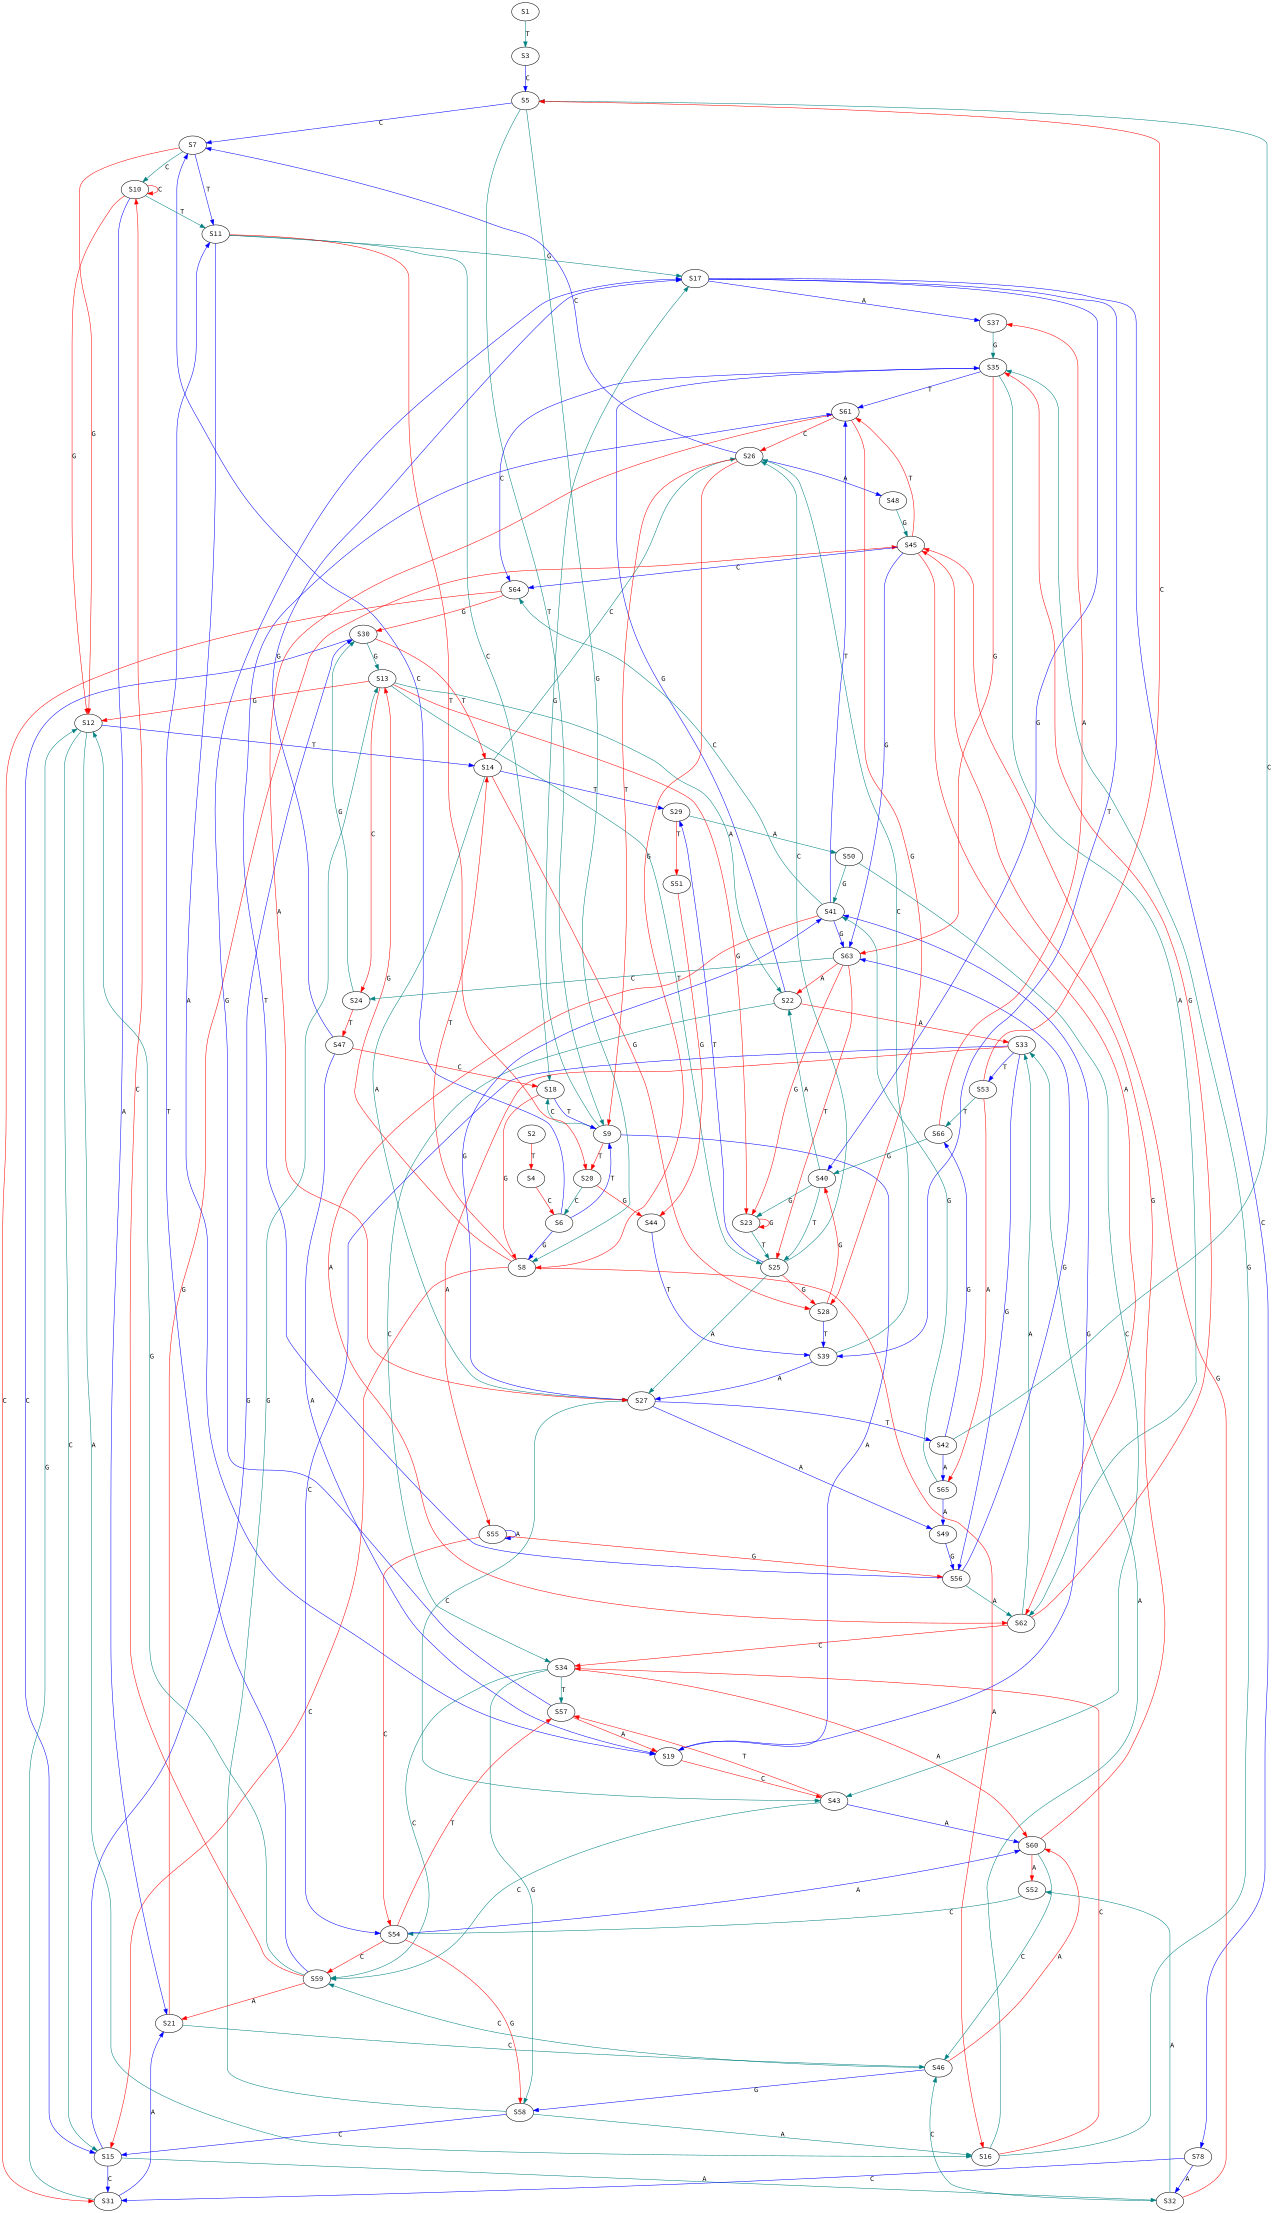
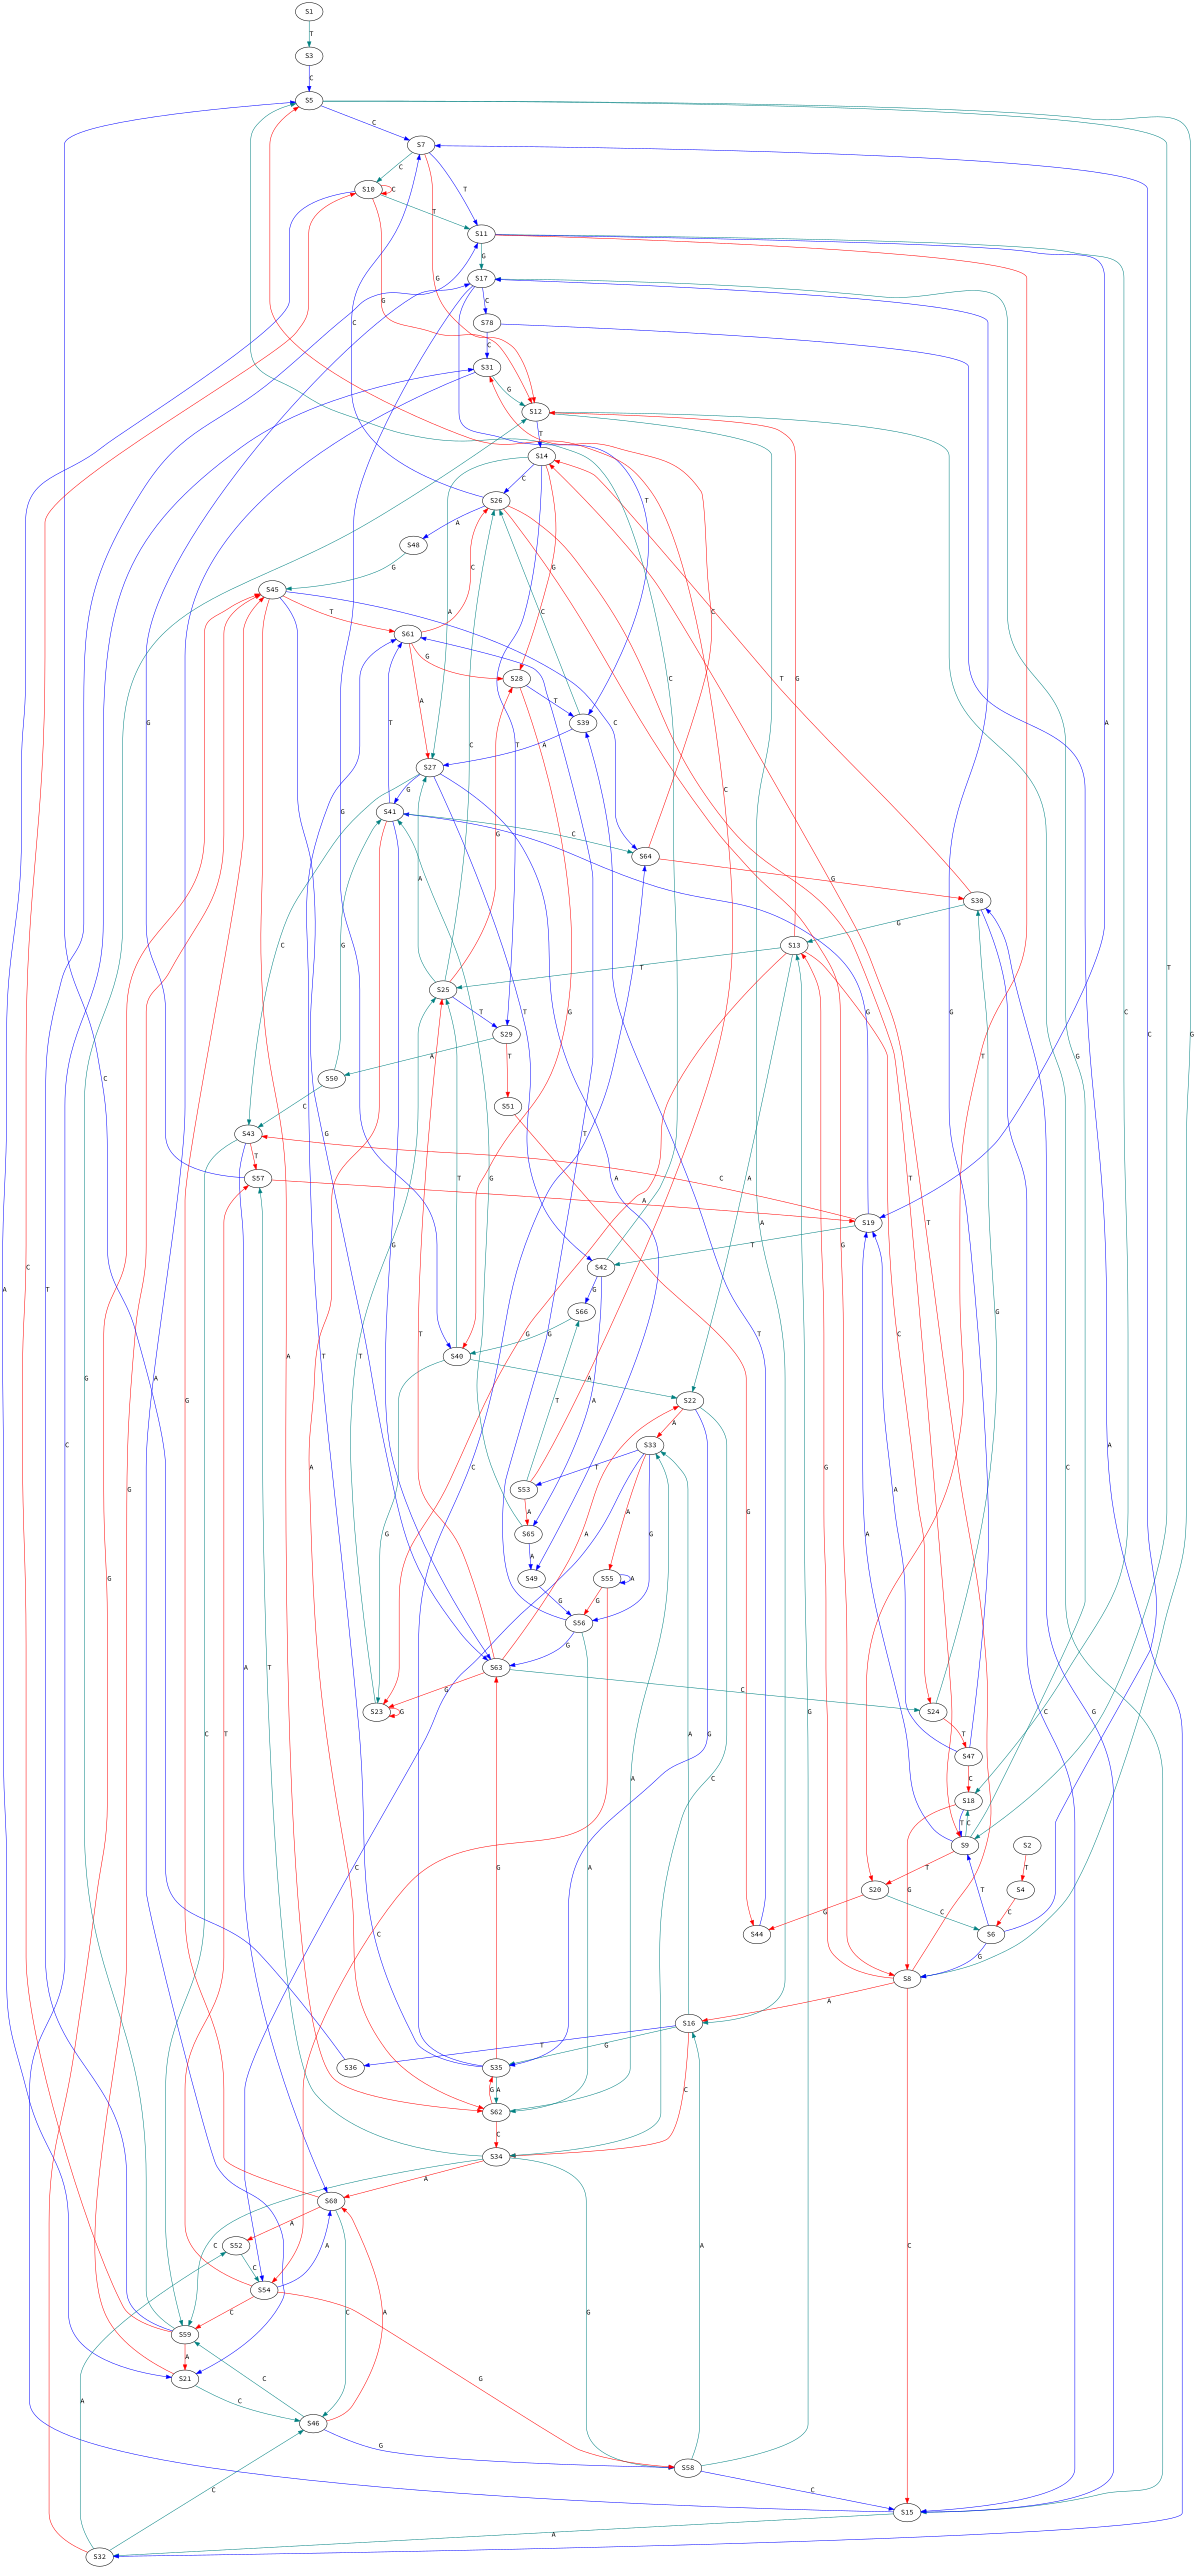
node "S37": removed
edge "S14" -> "S26": color teal -> blue
edge "S19" -> "S42": added, label "T"
node "S36": added
